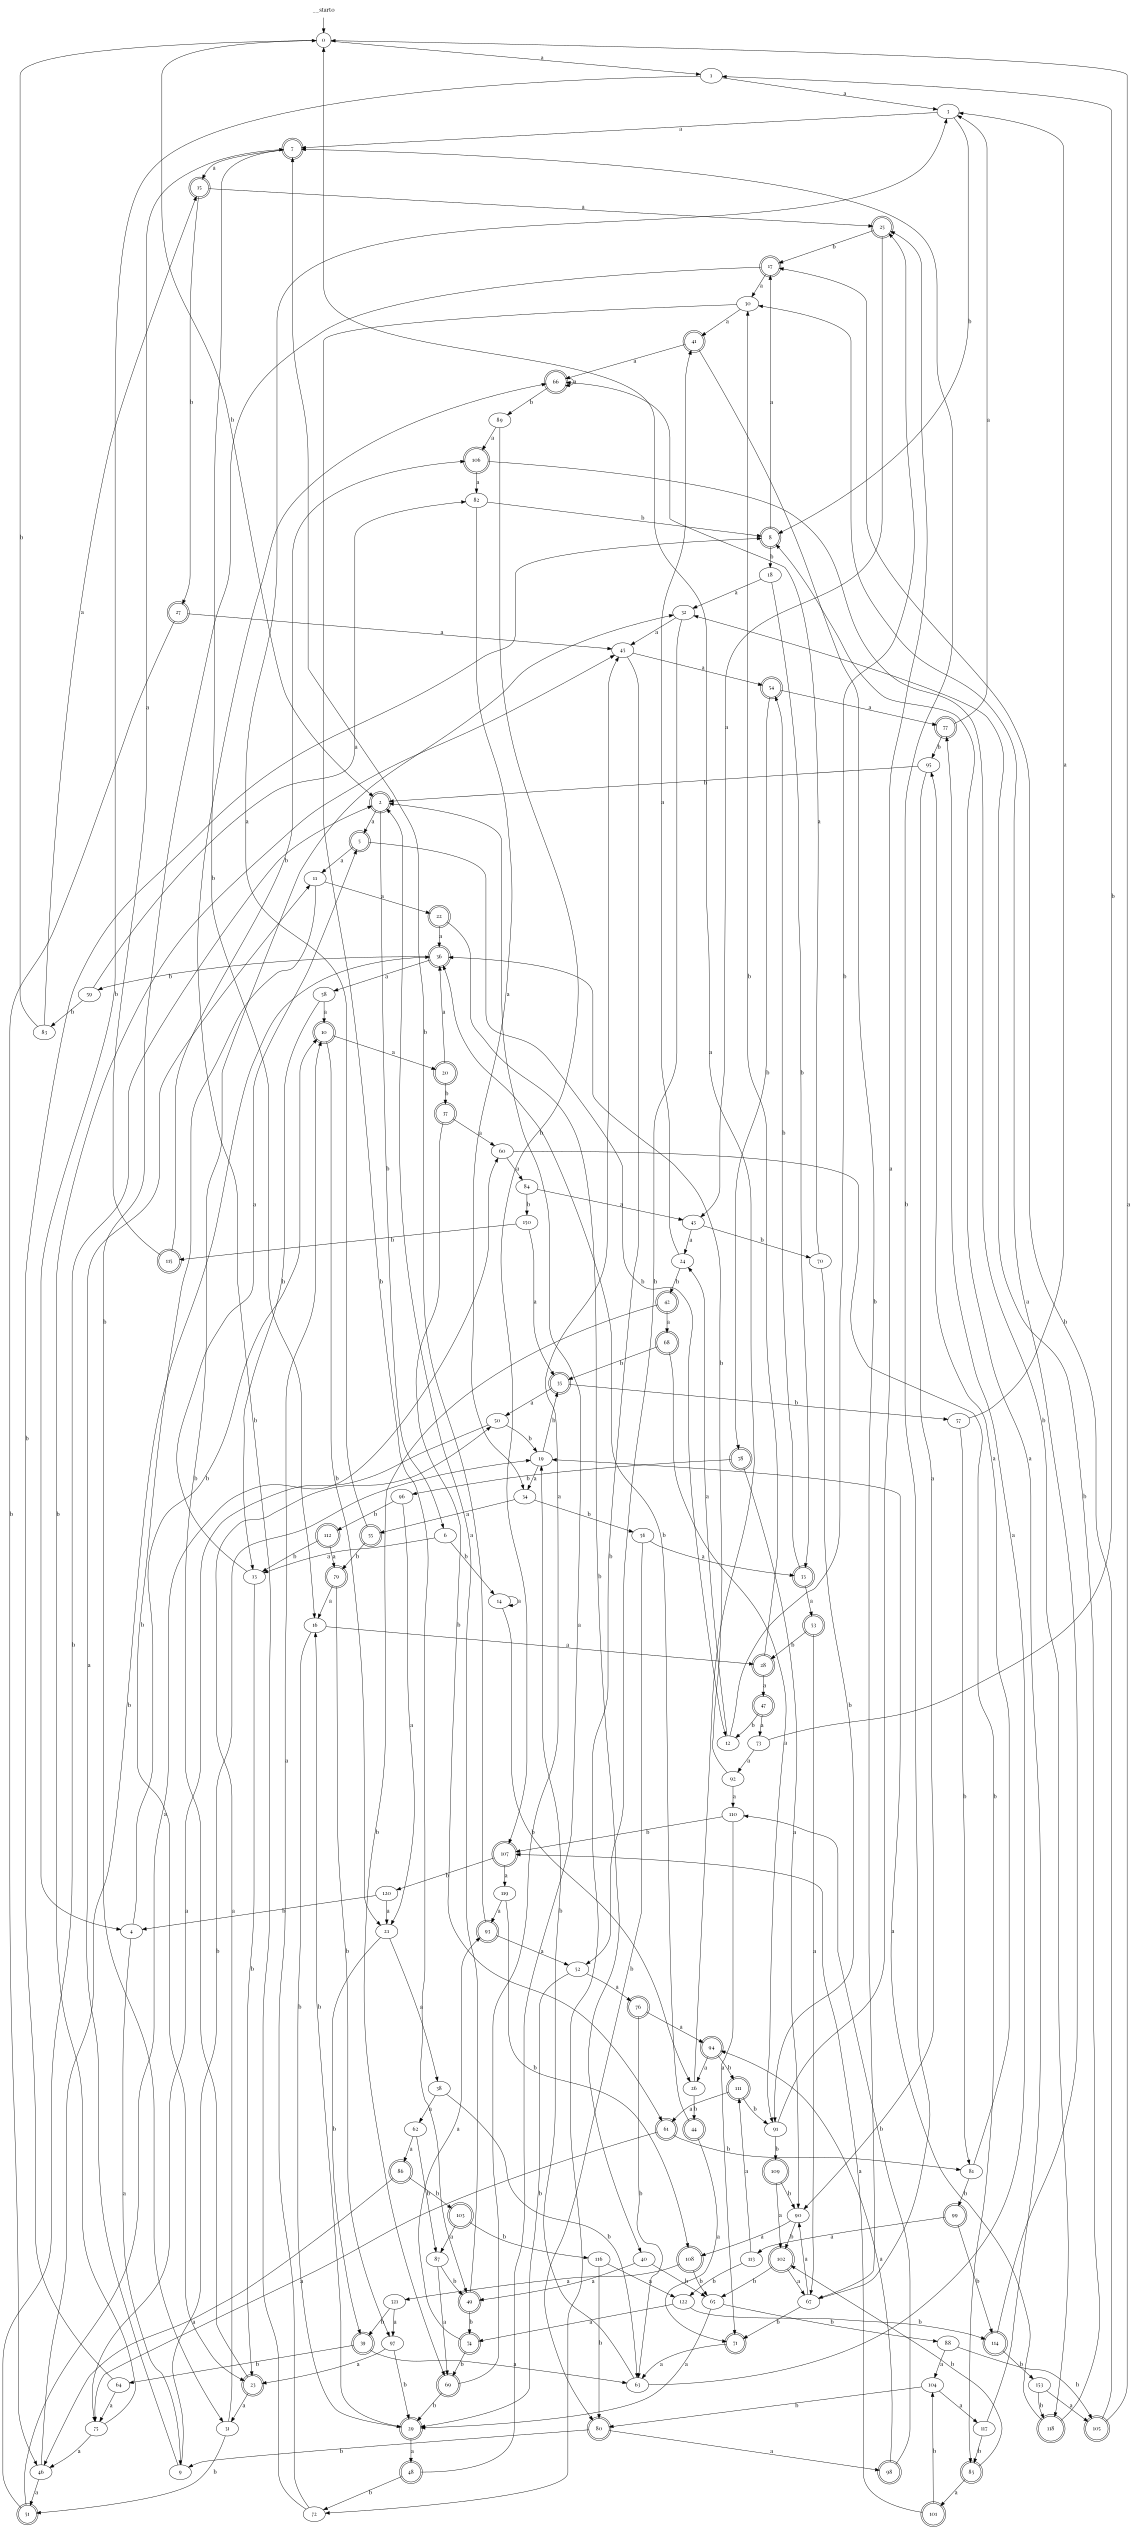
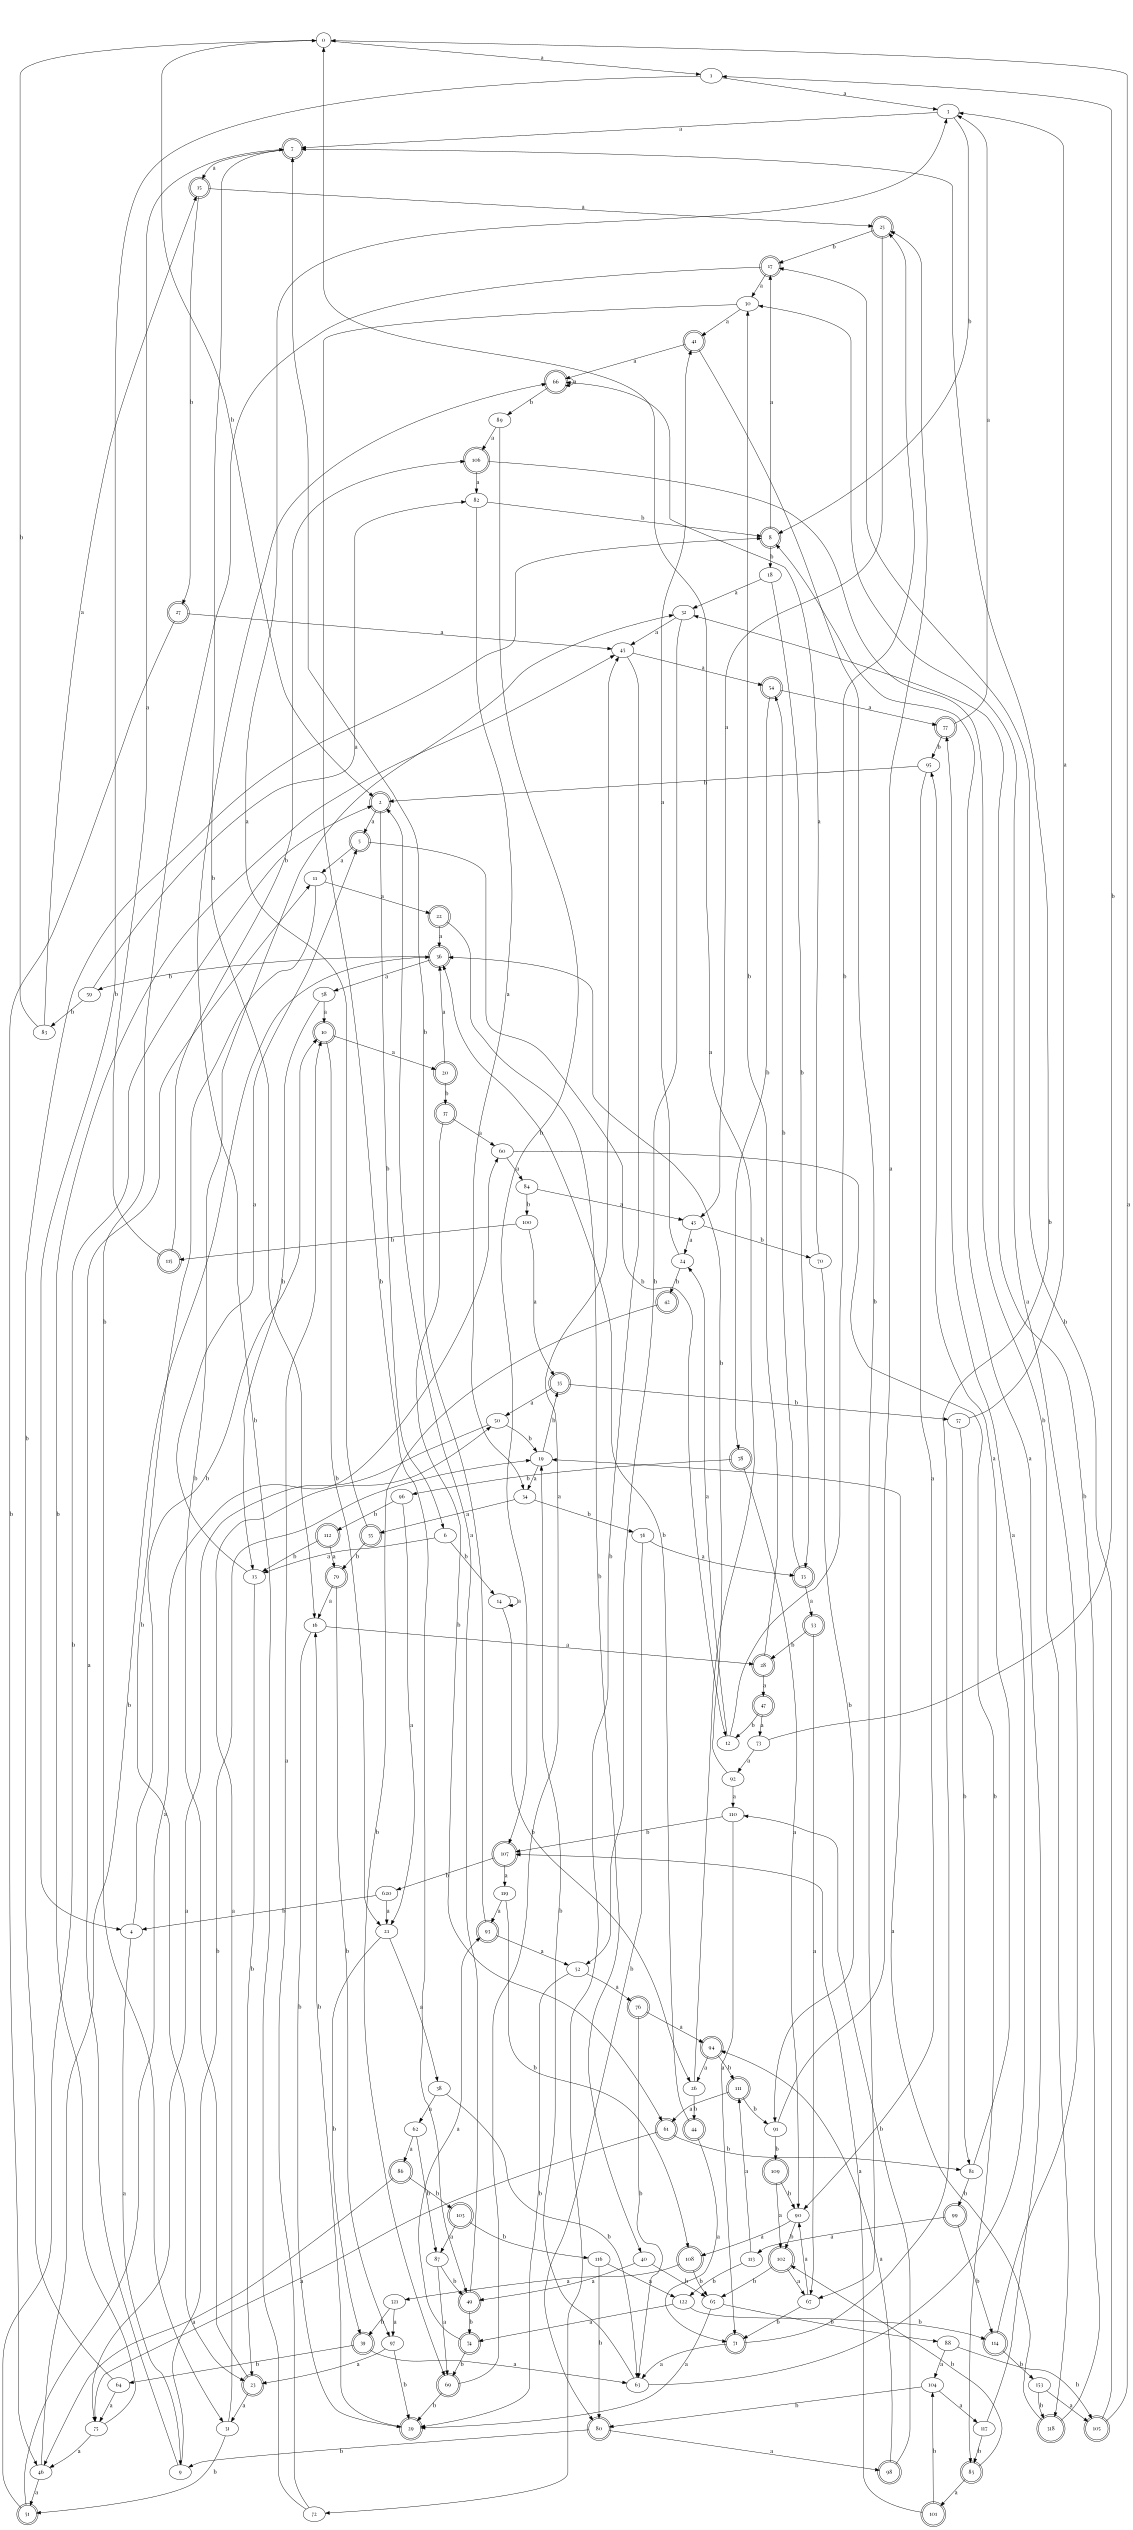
node "__start0": removed
edge "67" -> "7": now "71" -> "7"
node "150": label "150" -> "100"
node "68": removed
node "120": label "120" -> "620"
node "118": label "118" -> "318"
node "48": removed
